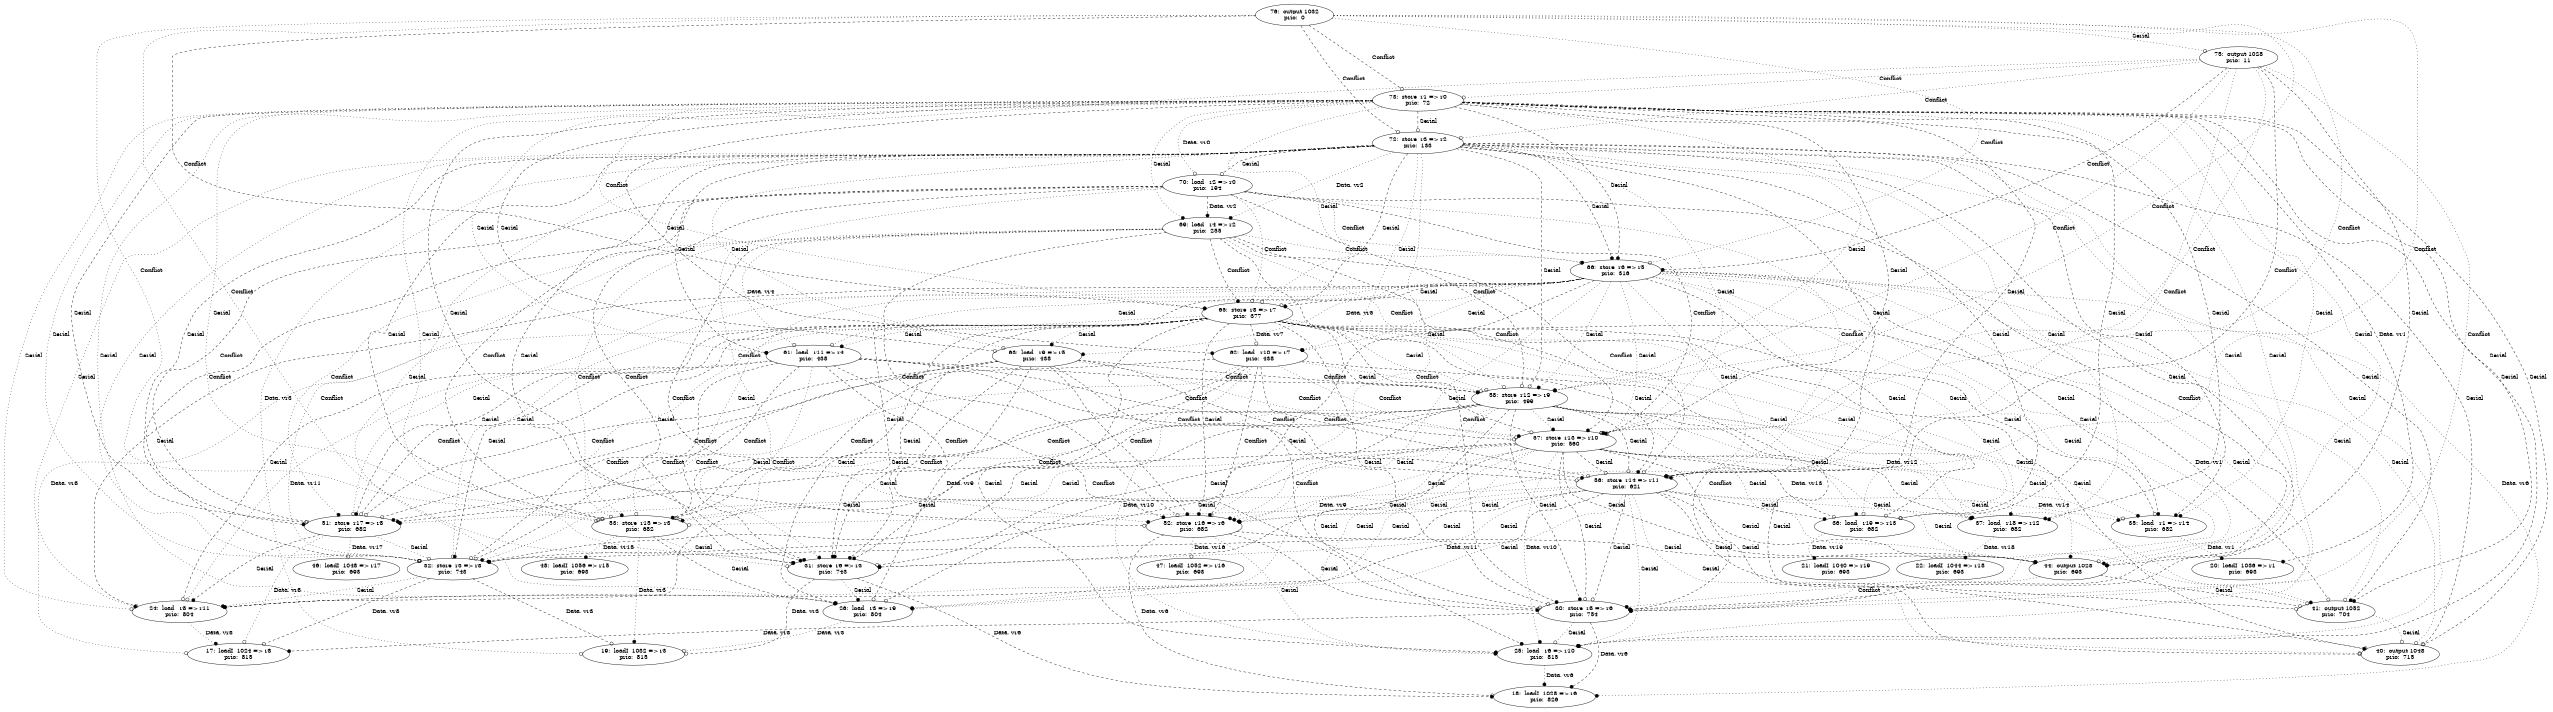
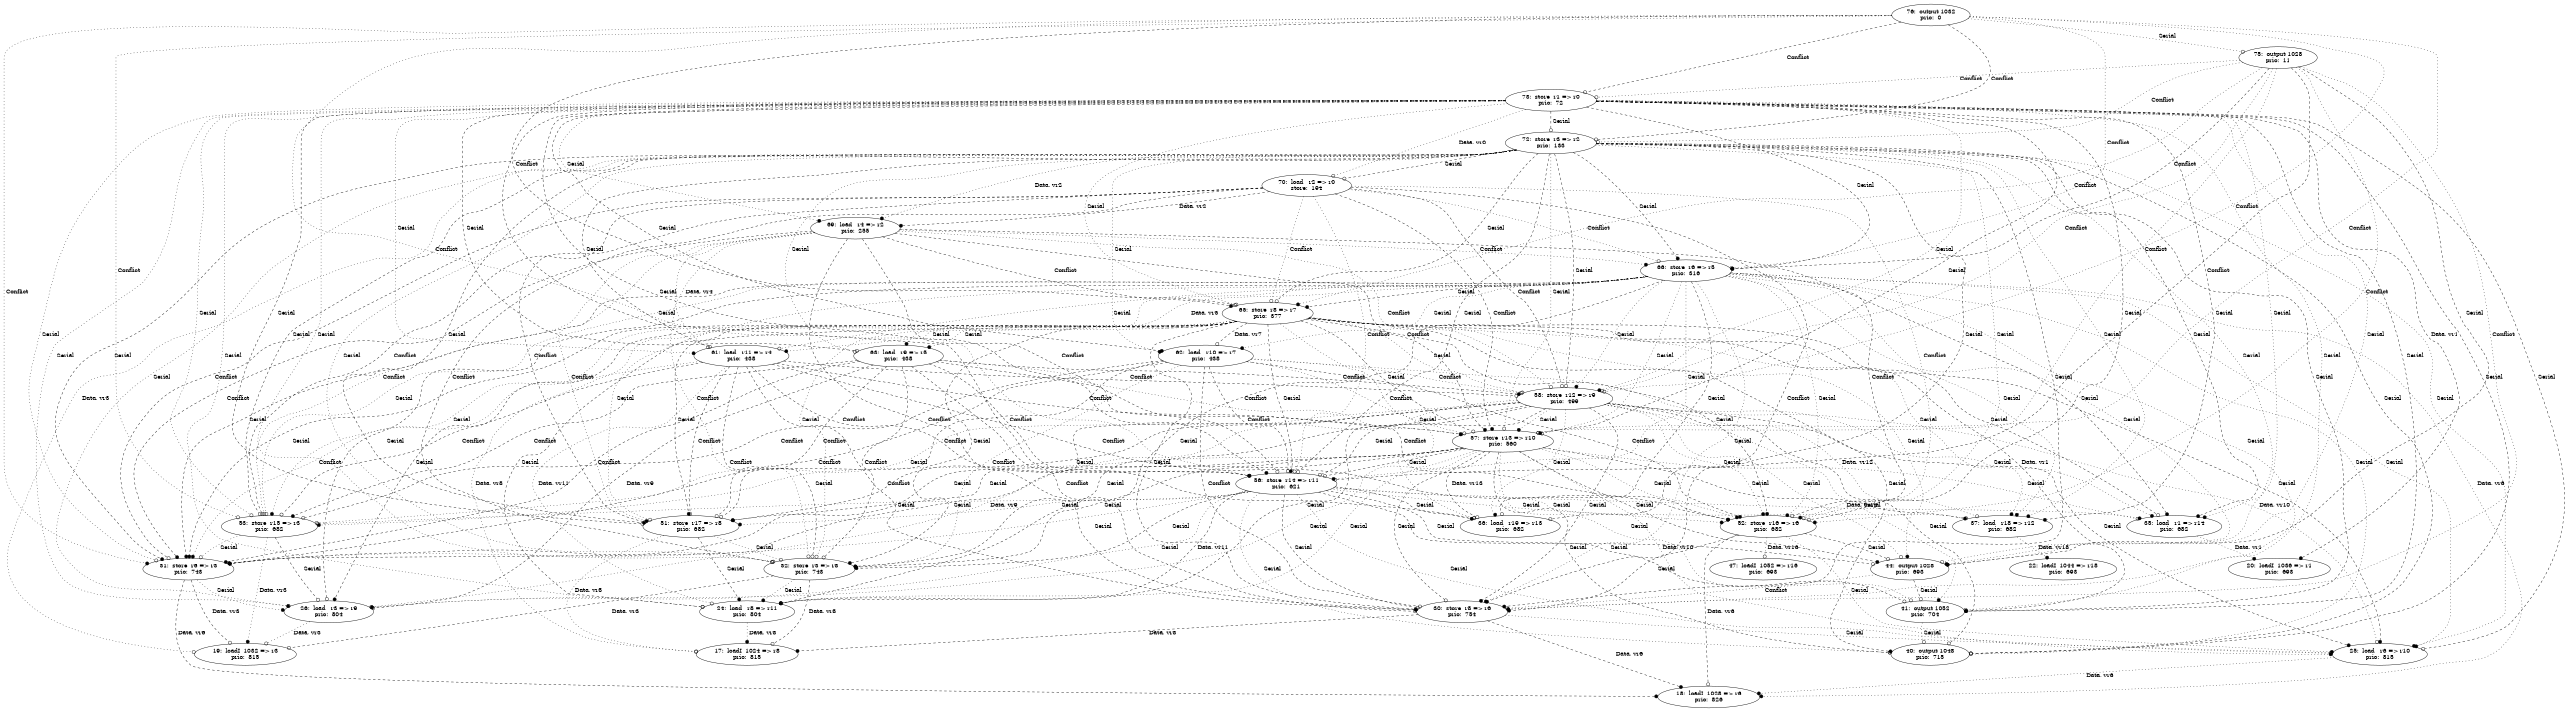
edge "72:  store  r3 => r2 prio:  133" -> "24:  load   r8 => r11 prio:  804": removed, label "Serial"
node "70:  load   r2 => r0 prio:  194": label "70:  load   r2 => r0 prio:  194" -> "70:  load   r2 => r0 store:  194"
node "46:  loadI  1048 => r17 prio:  693": removed
node "48:  loadI  1056 => r15 prio:  693": removed
node "21:  loadI  1040 => r19 prio:  693": removed
